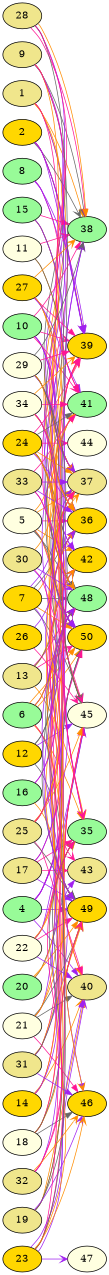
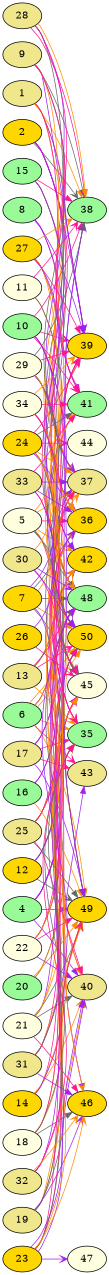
edge "17" -> "36": added
